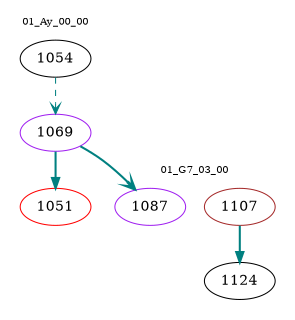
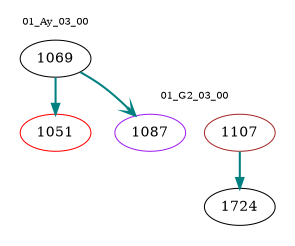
cluster "01_Ay_00_00": label "01_Ay_00_00" -> "01_Ay_03_00"
node "1054": removed
node "1069": color purple -> black
cluster "01_G7_03_00": label "01_G7_03_00" -> "01_G2_03_00"
node "1124": label "1124" -> "1724"
